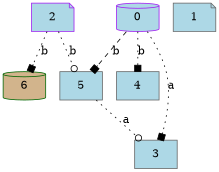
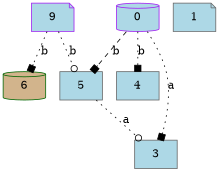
node "2": label "2" -> "9"
